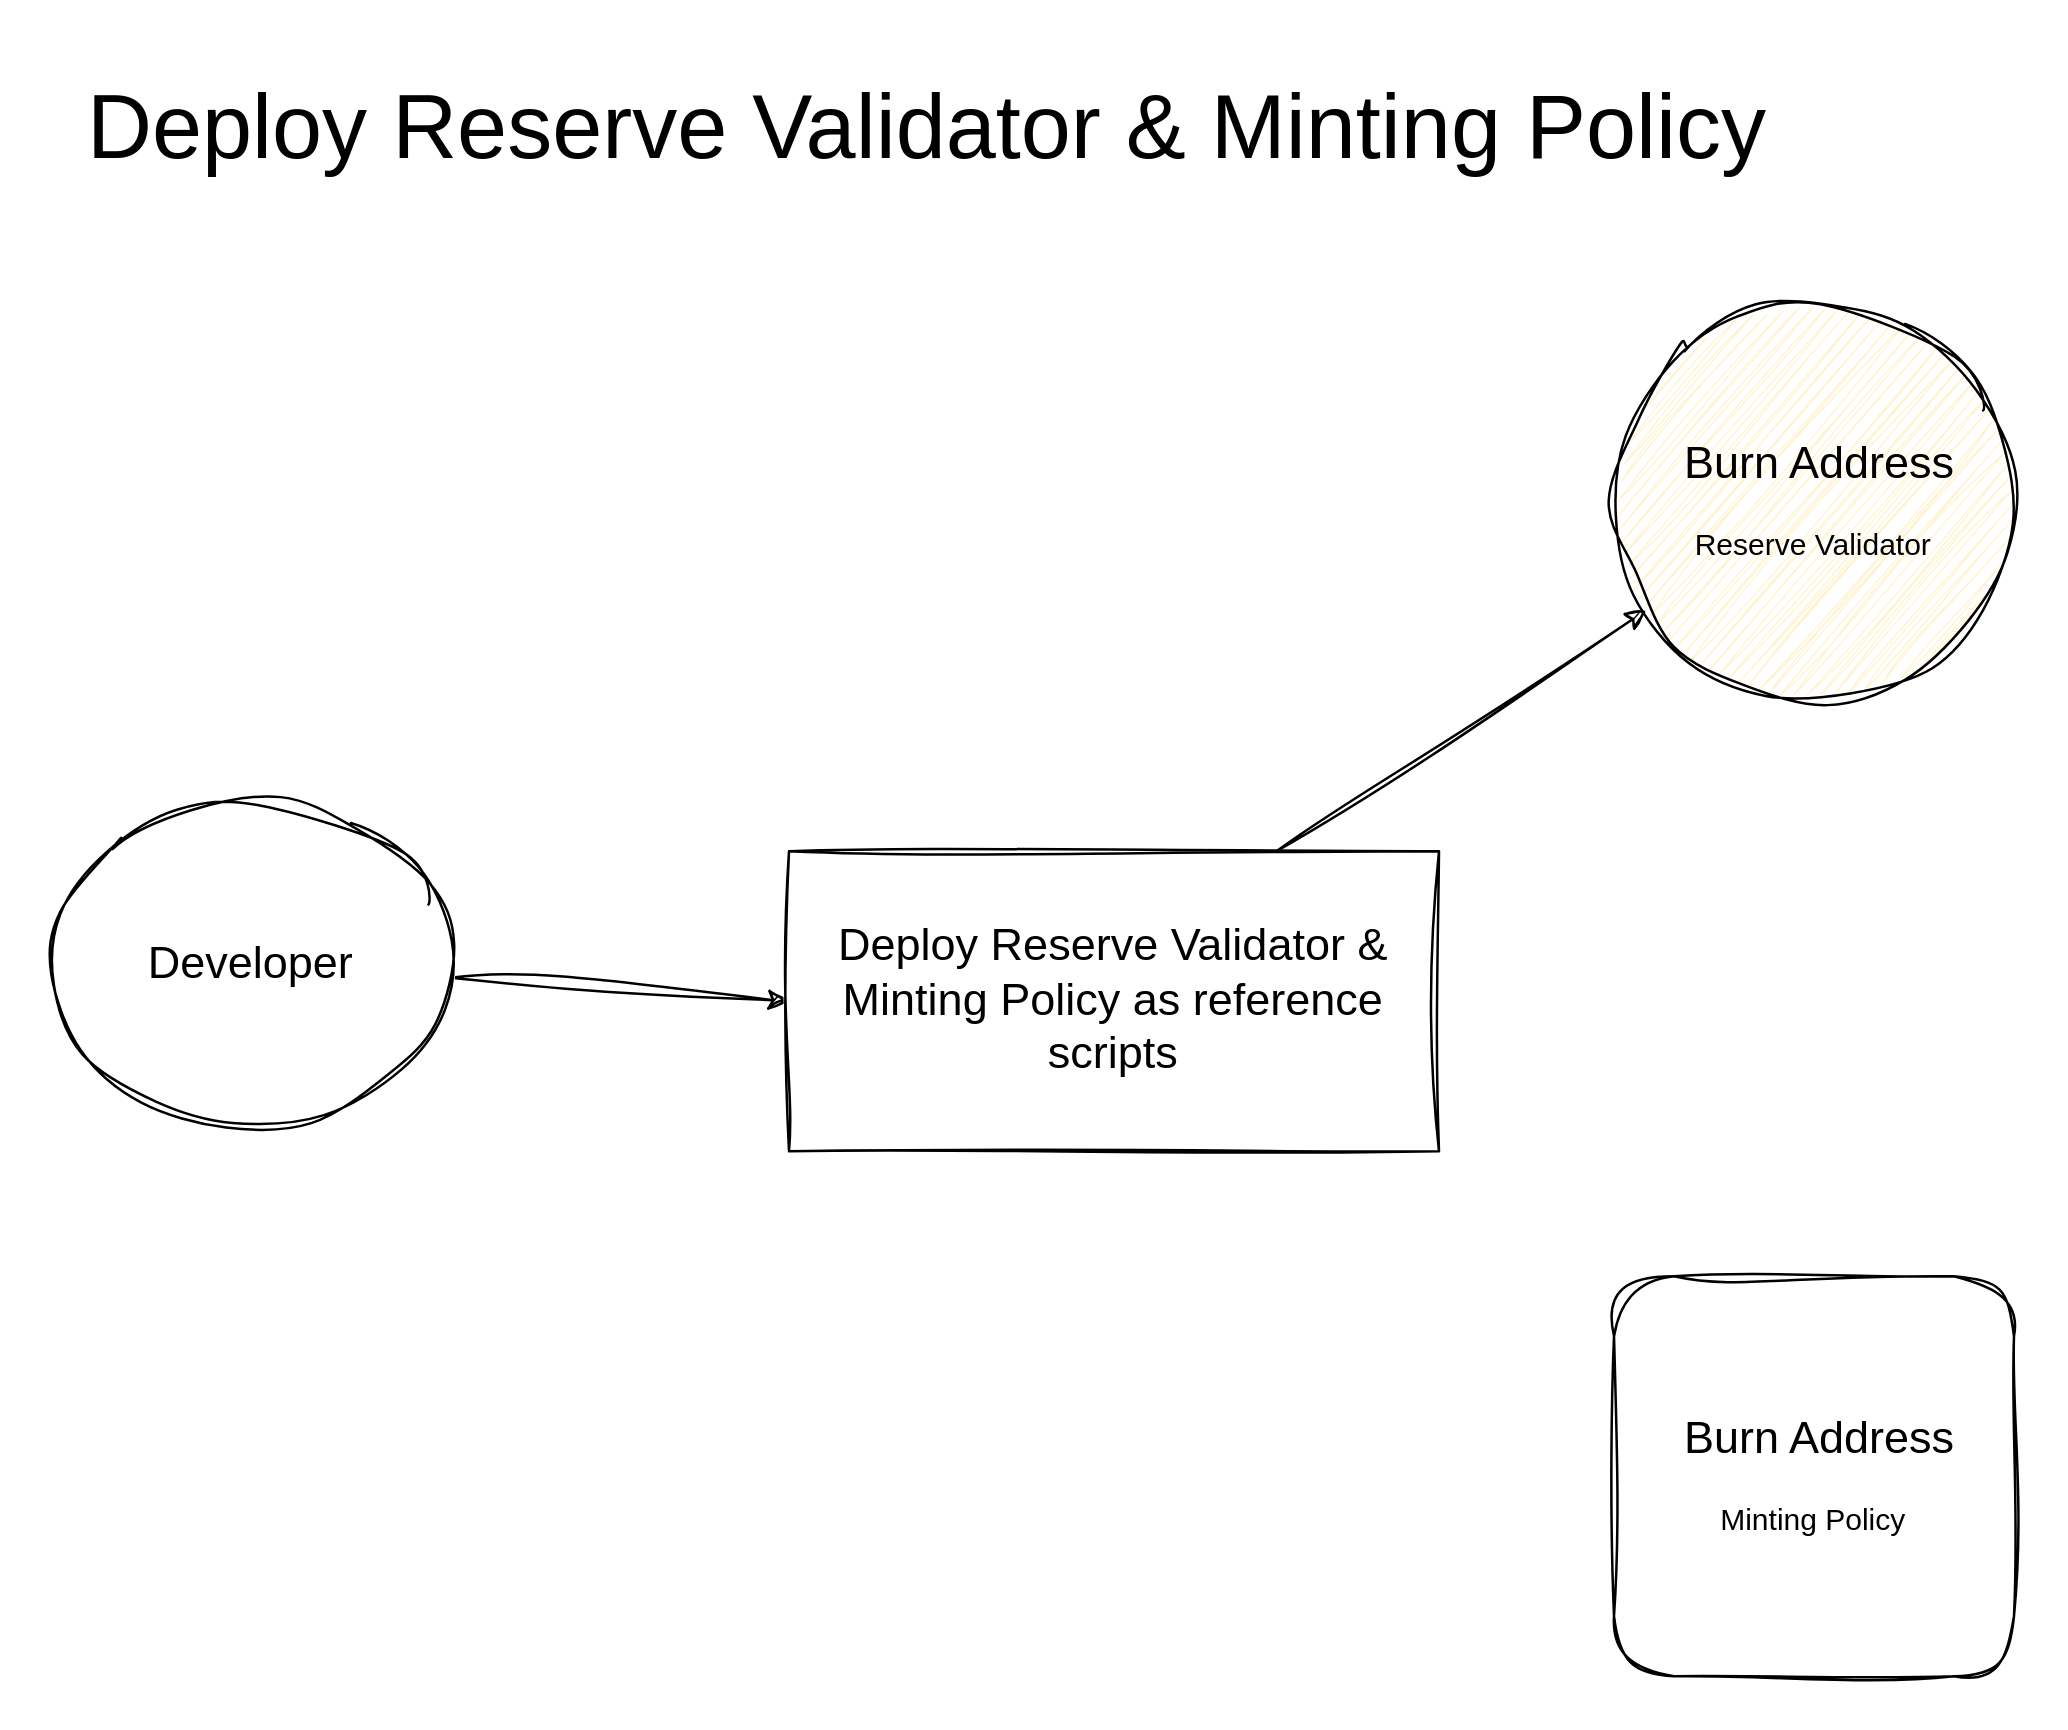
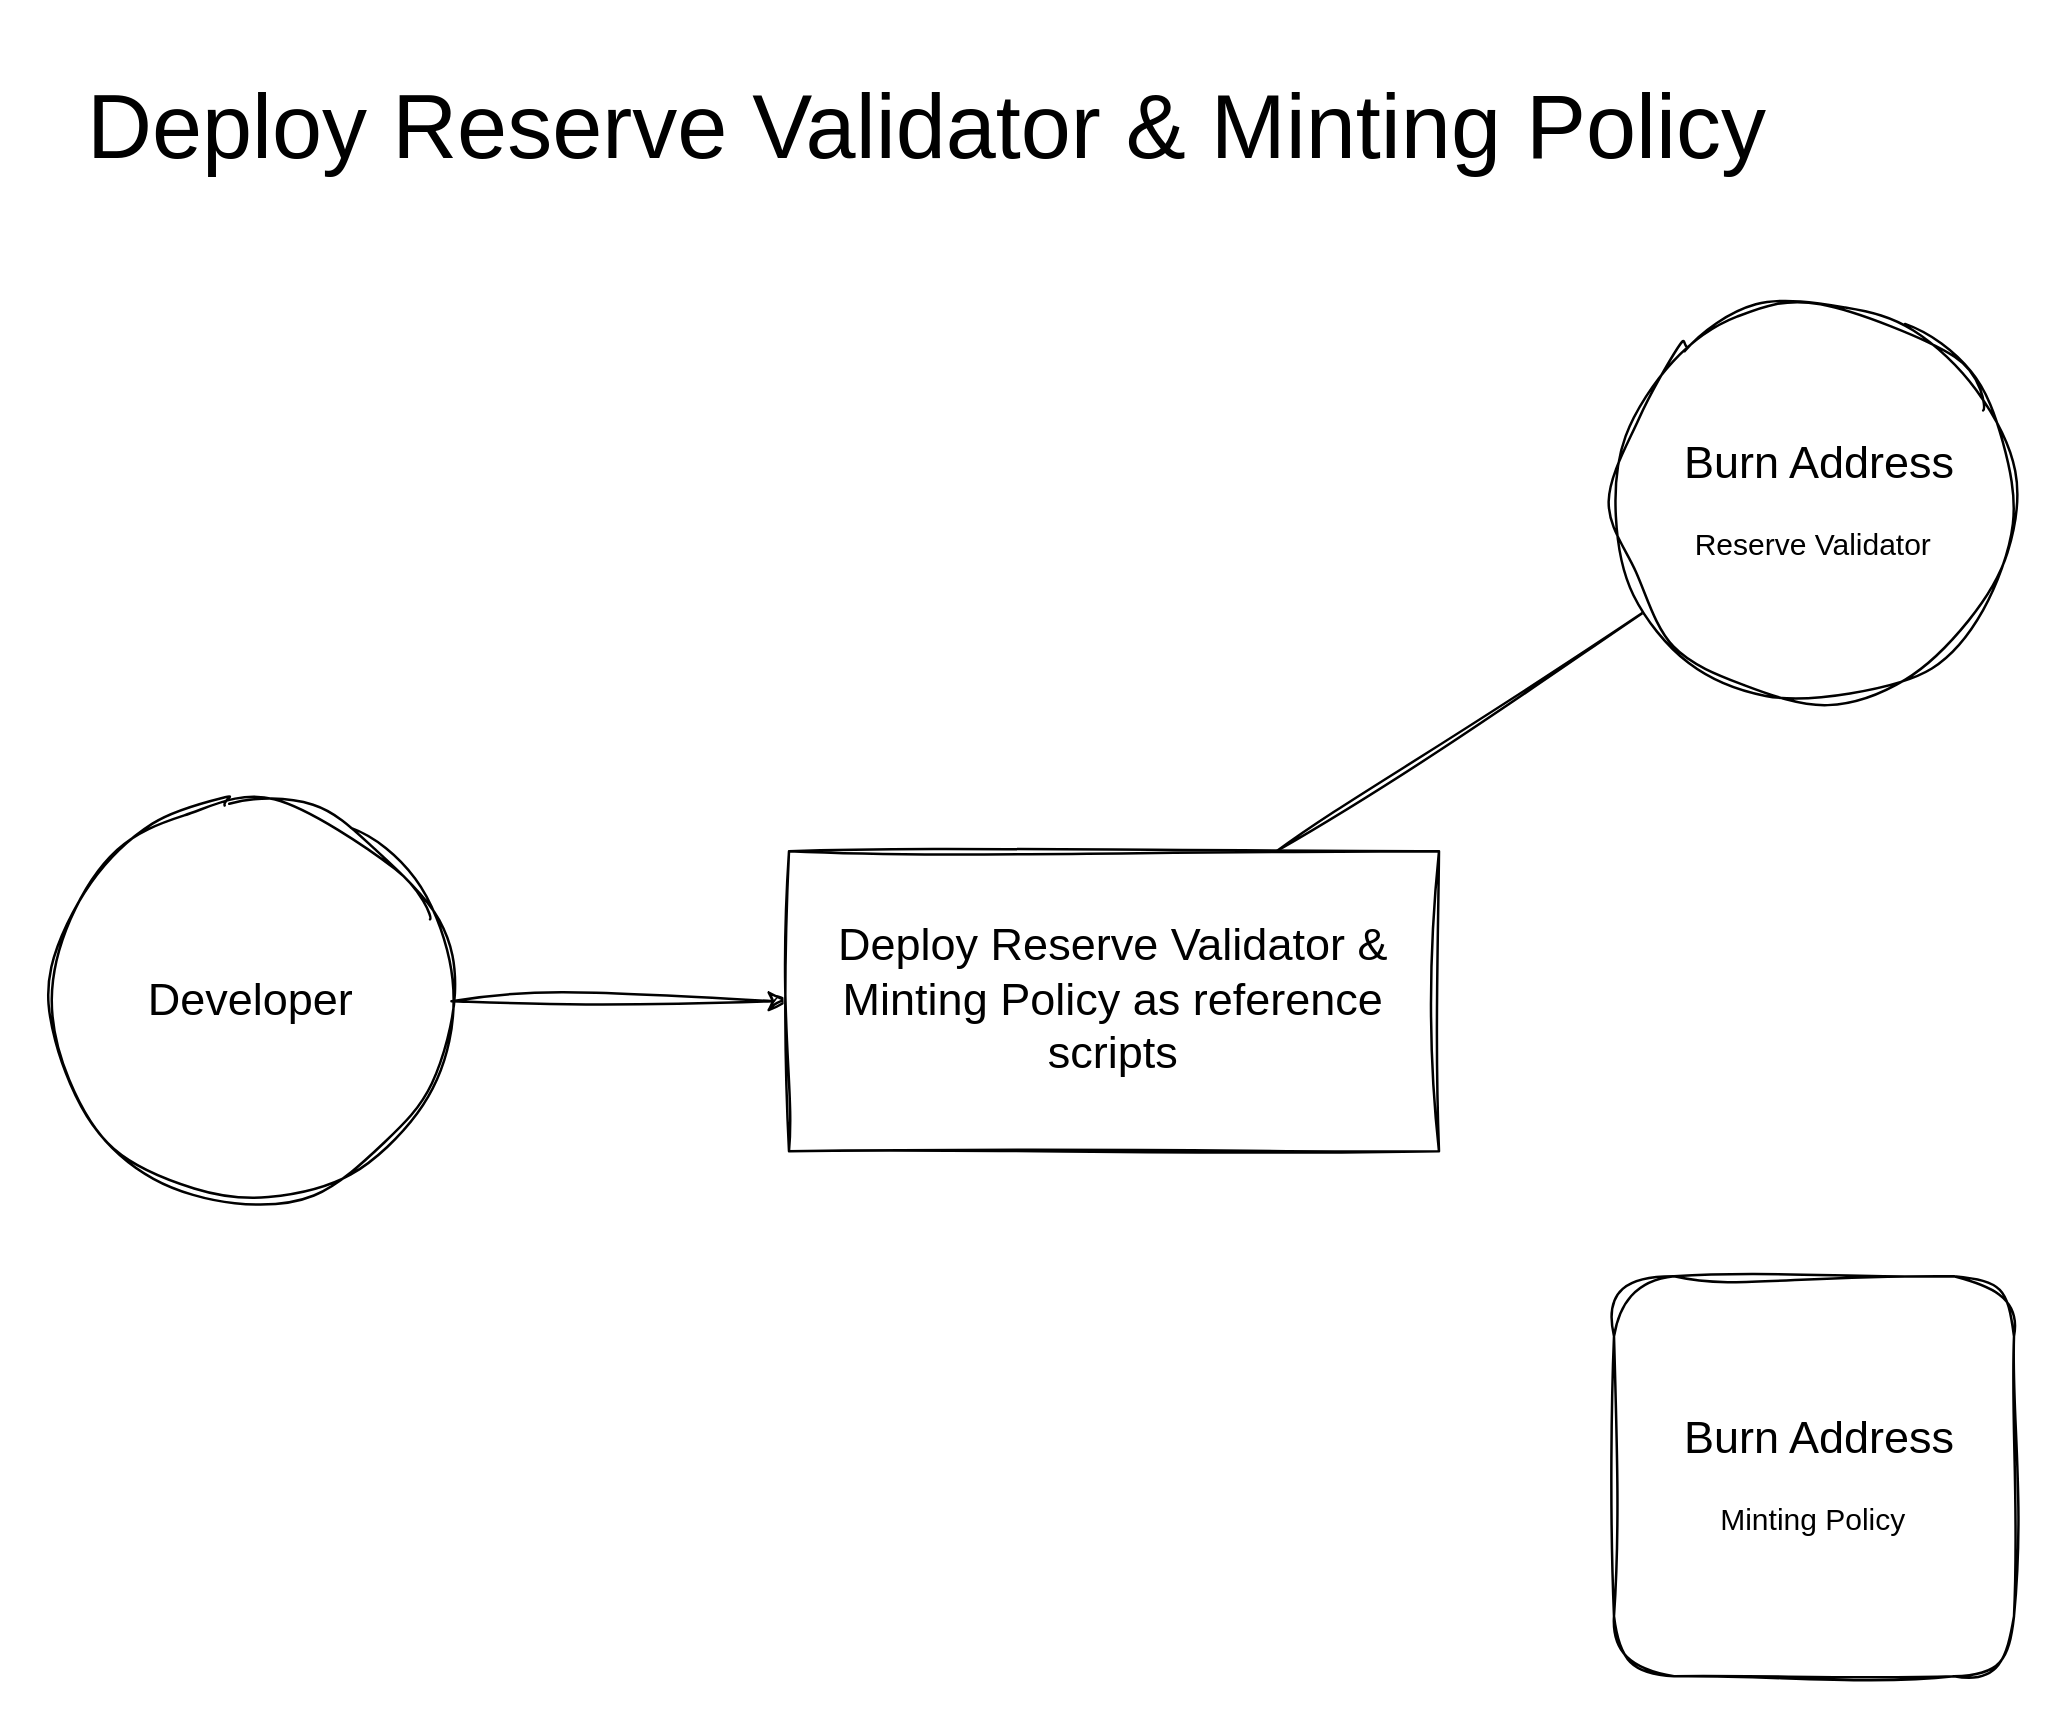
node "Burn Address Reserve Validator": fillcolor #fff2cc -> #ffffff
edge "Deploy Reserve Validator & Minting Policy as reference scripts" -> "Burn Address Reserve Validator": arrowhead classic -> none
node "Developer": size 400x325 -> 400x400
